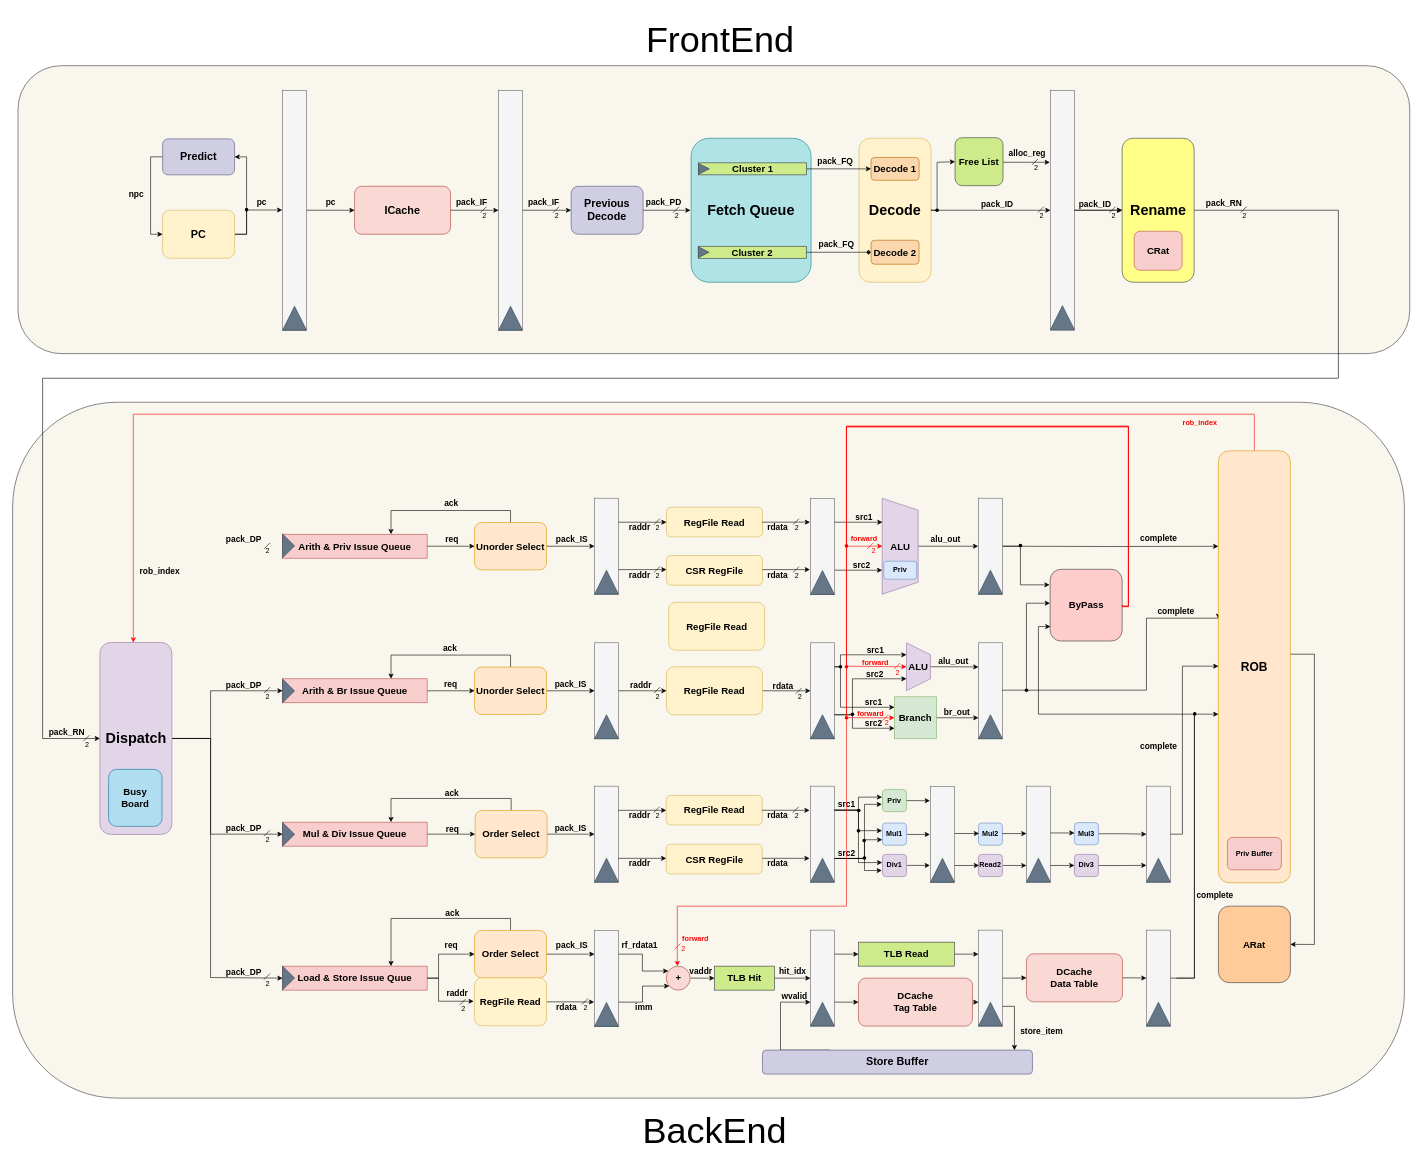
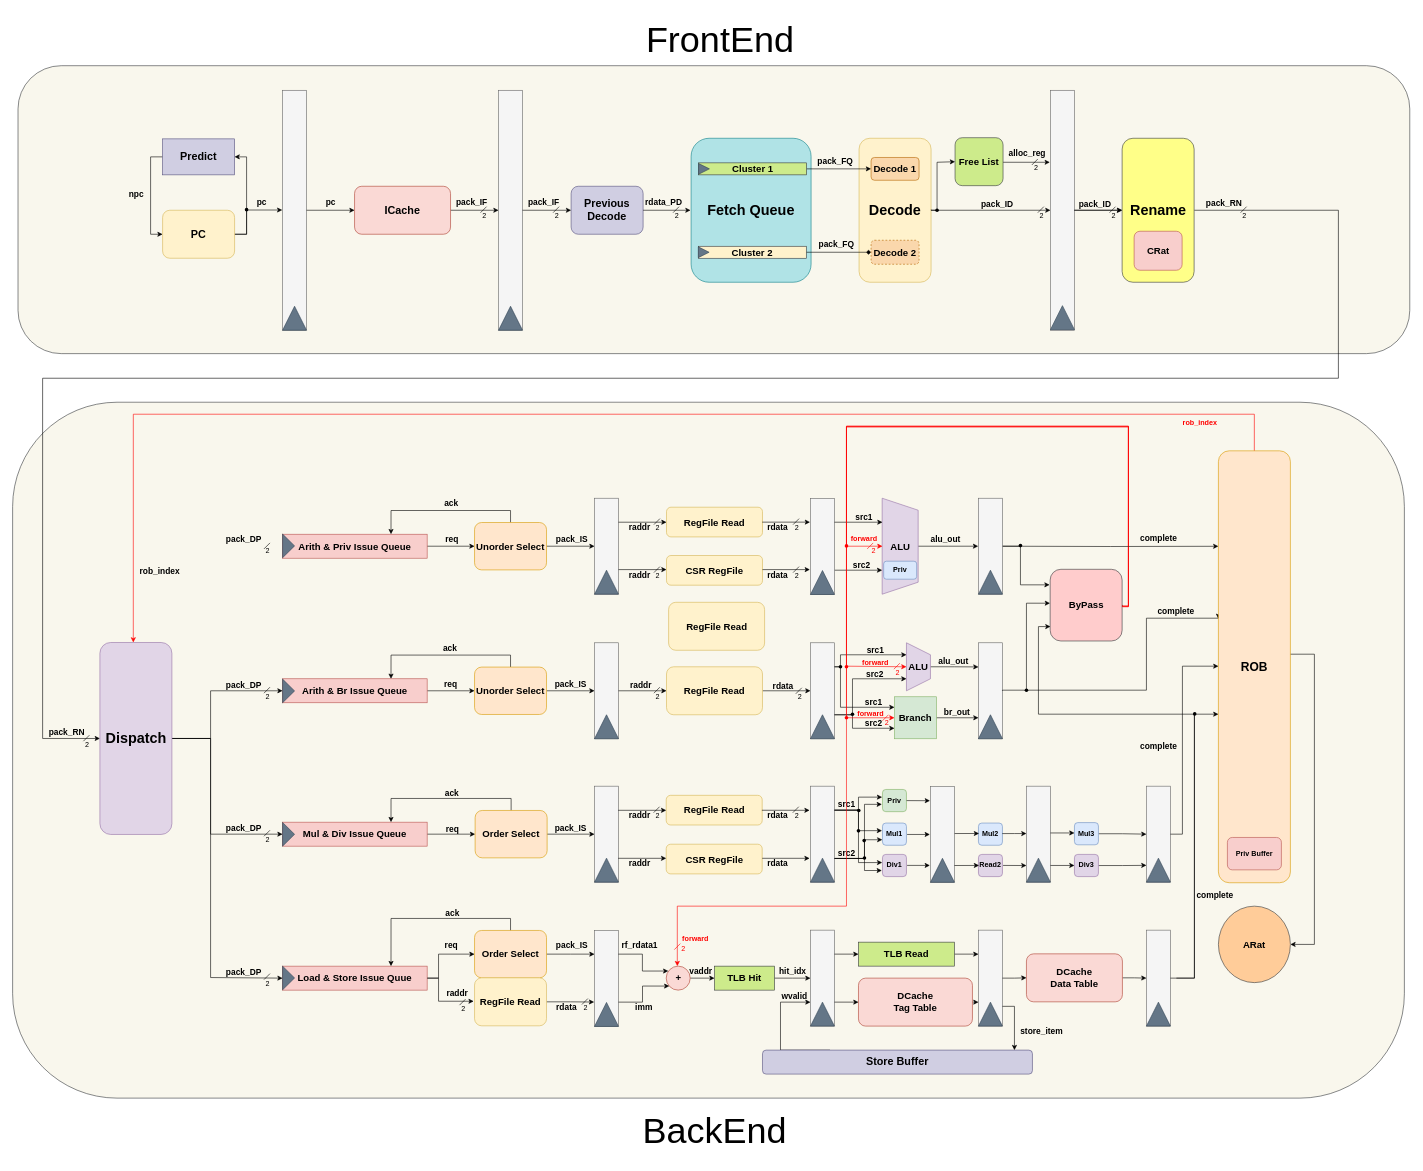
node "Predict": shape rounded rectangle -> rectangle
node "pack_PD": label "pack_PD" -> "rdata_PD"
node "Cluster 2": fillcolor #cdeb8b -> #fff2cc
node "Decode 2": style solid -> dashed
node "Busy Board": removed
node "ARat": shape rounded rectangle -> ellipse
